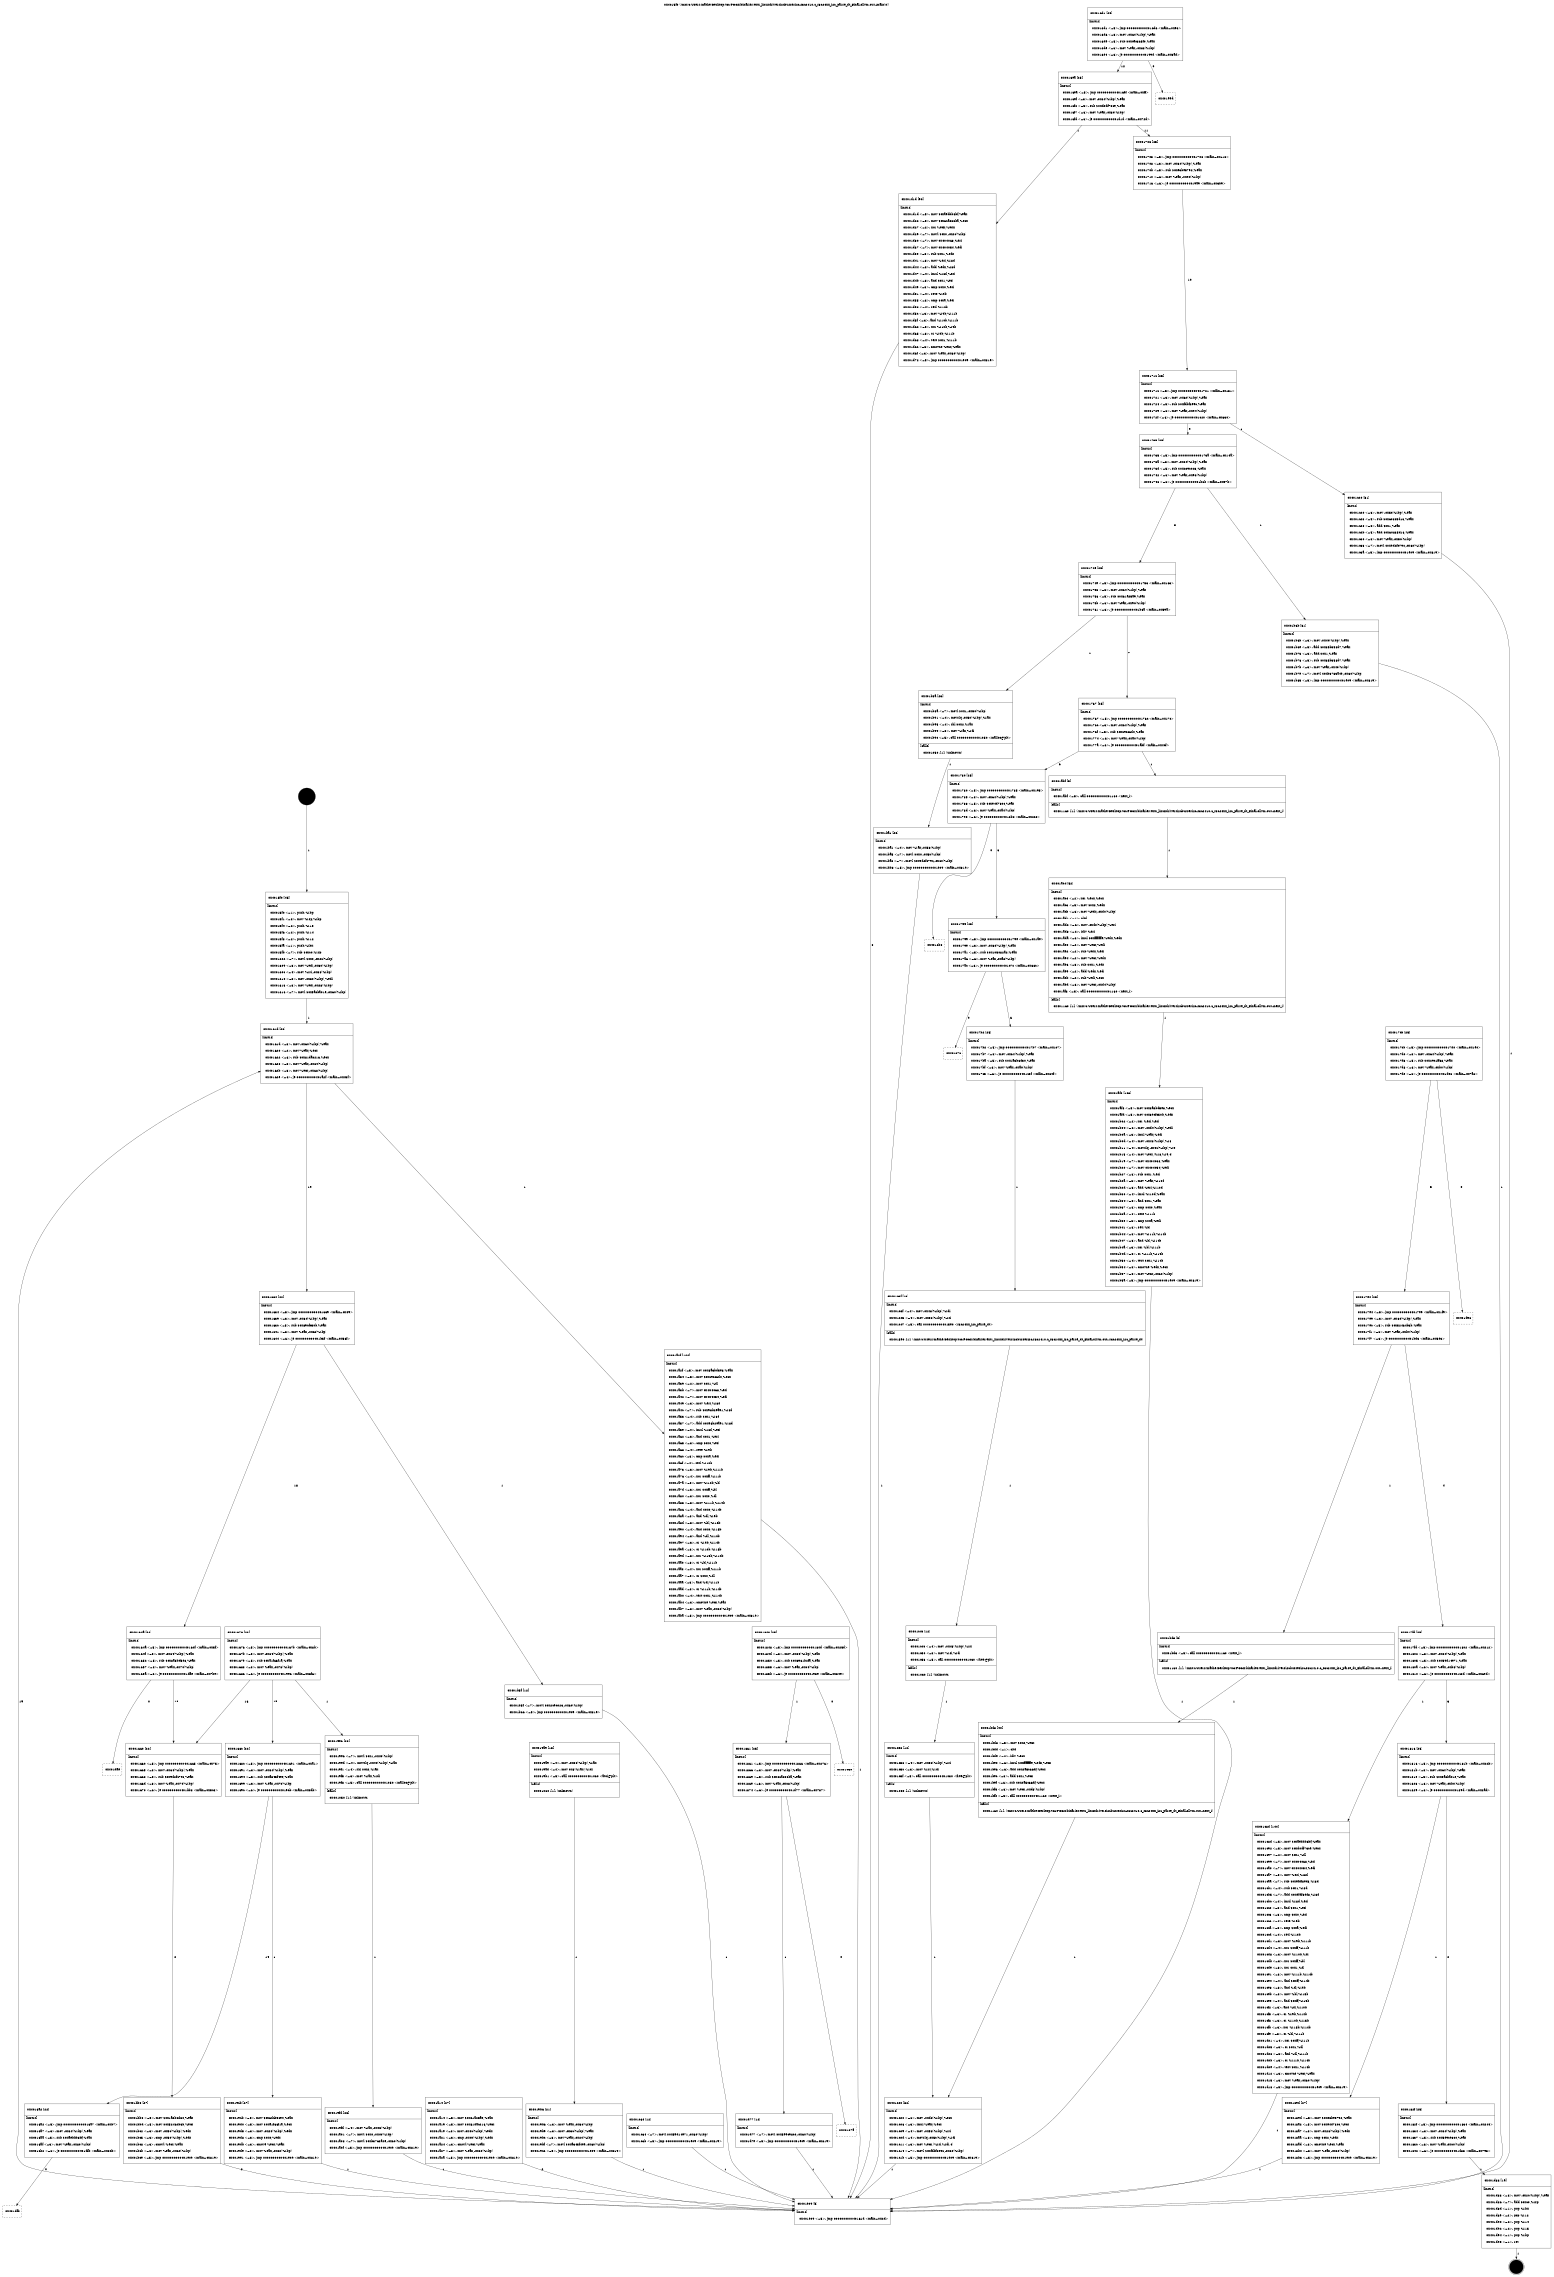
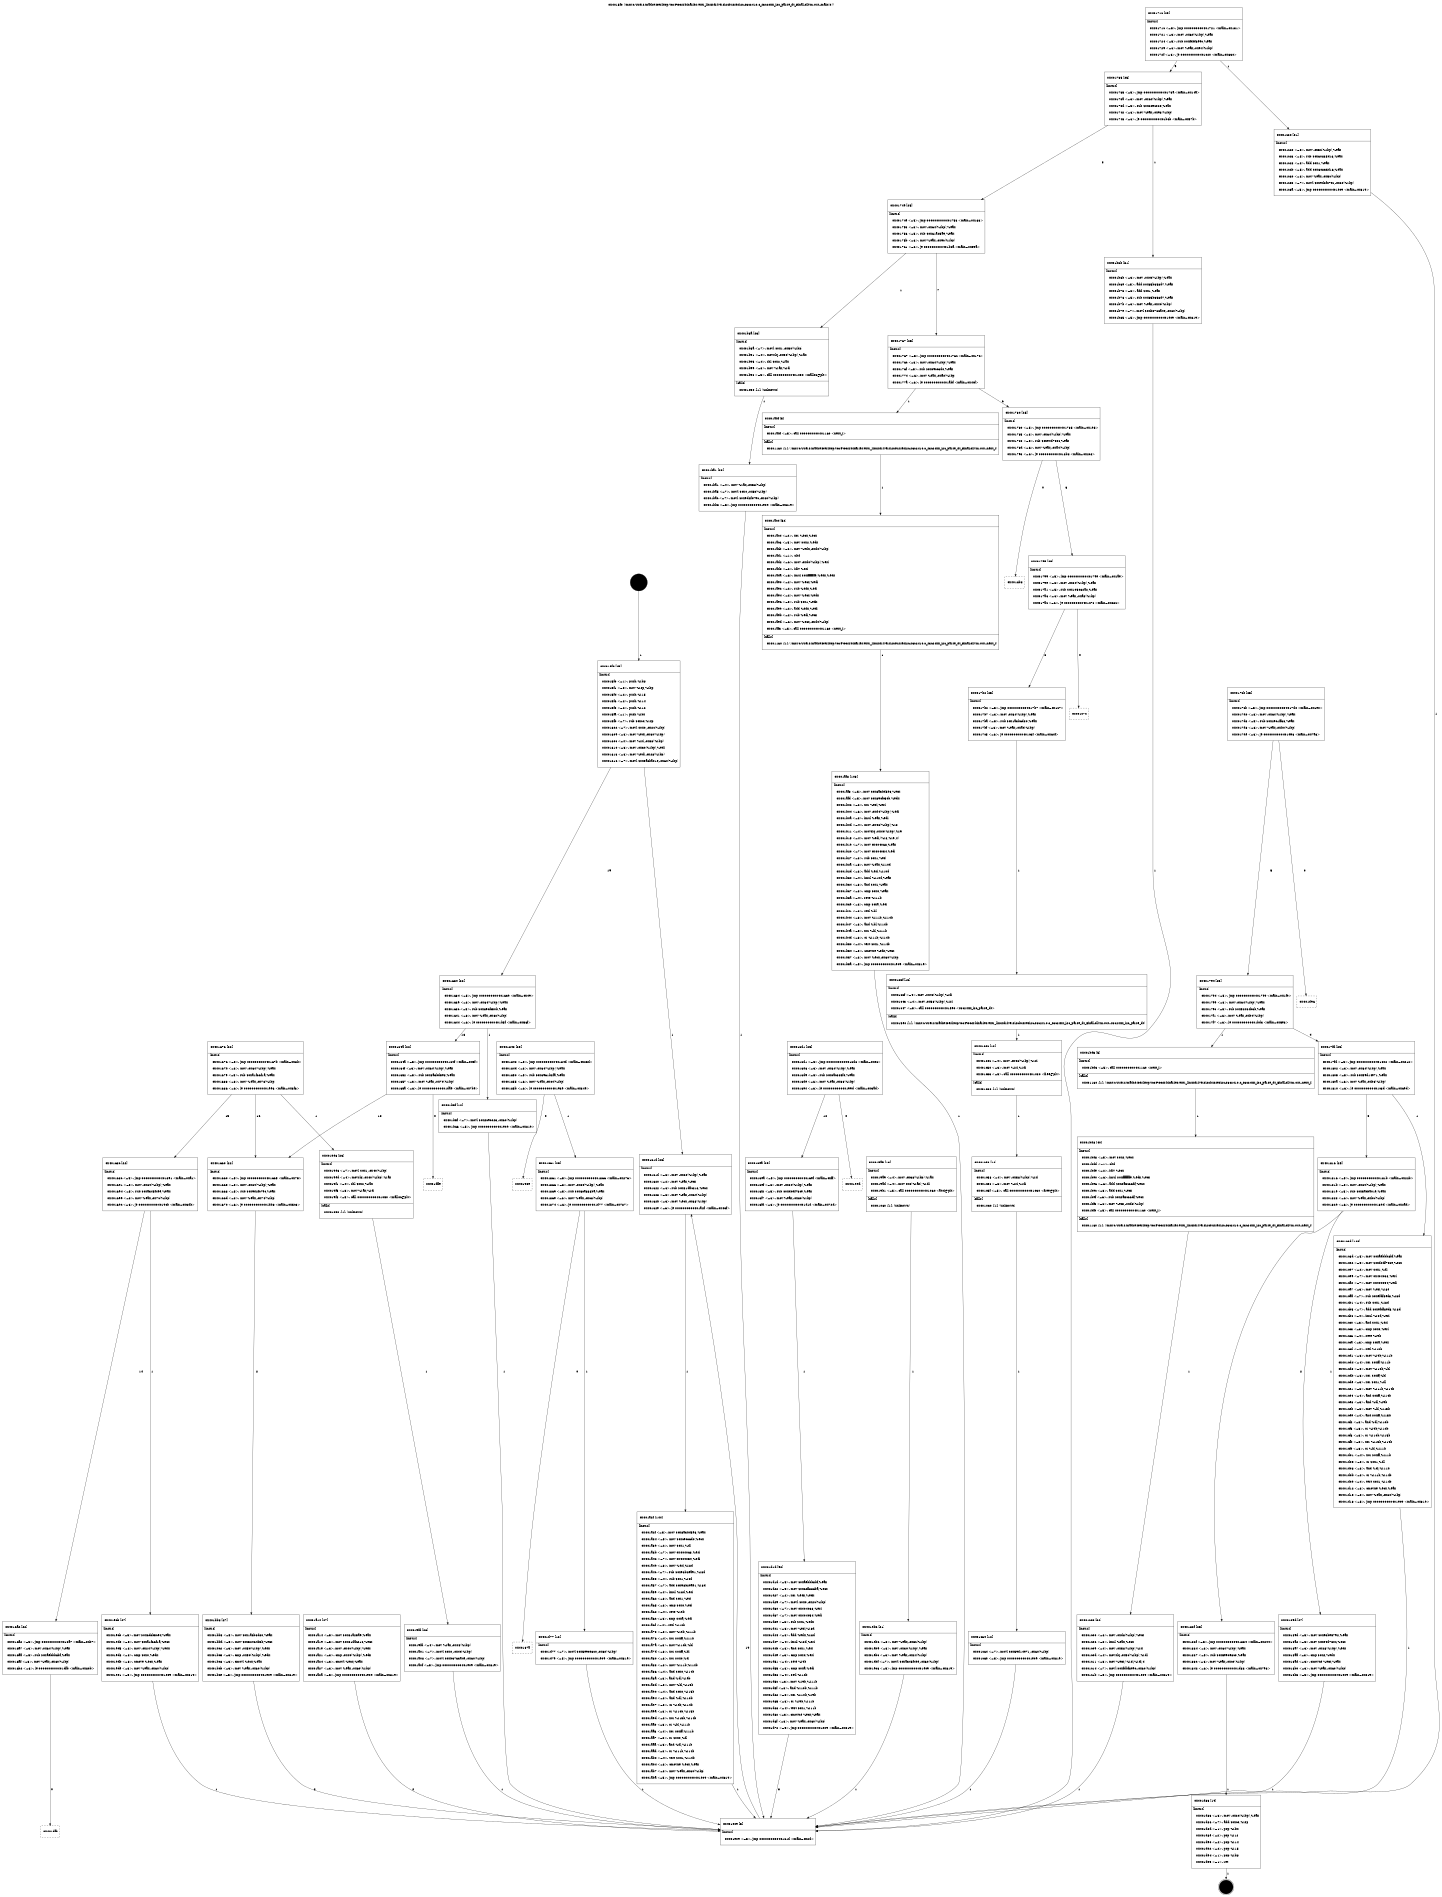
node "0x401703 [25]": removed
edge "0x40161d [23]" -> "0x401634 [22]": now "0x4015f0 [45]" -> "0x401634 [22]"
edge "0x401c58 [12]" -> "0x401c00 [32]": now "0x401c58 [12]" -> "0x401c64 [12]"
